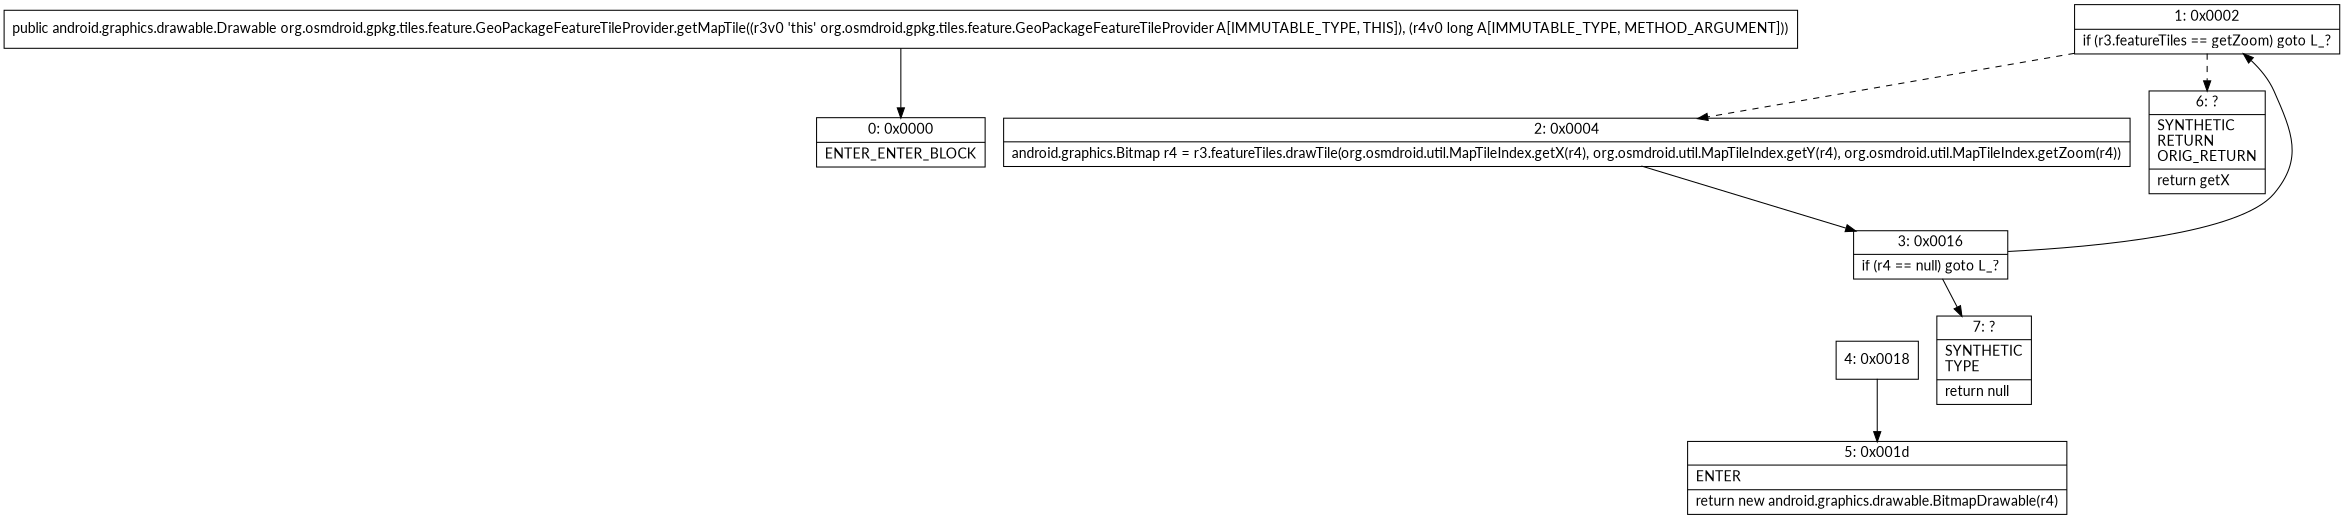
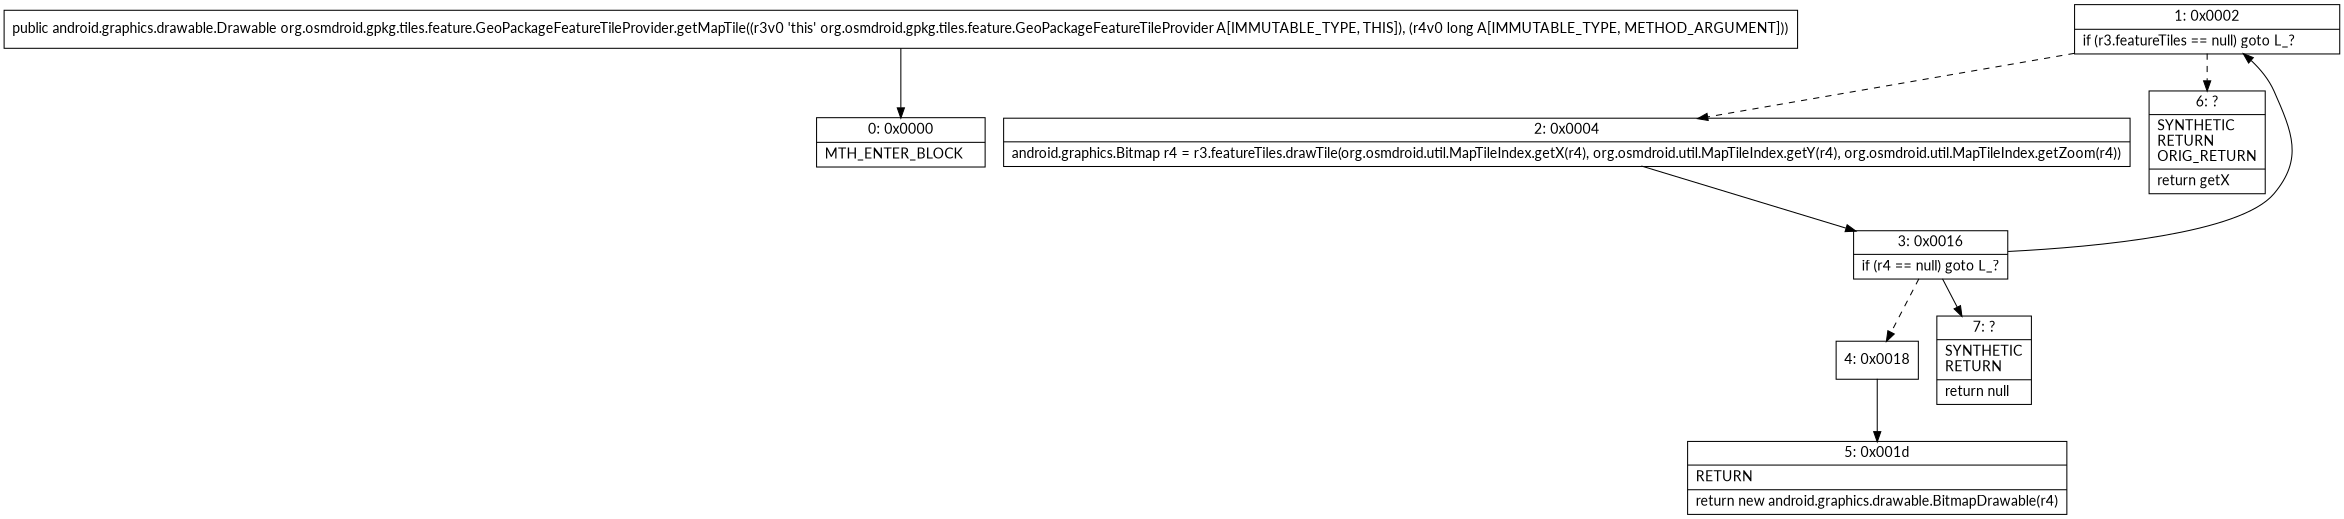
node "1: 0x0002": text "if (r3.featureTiles == getZoom) goto L_?" -> "if (r3.featureTiles == null) goto L_?"
node "0: 0x0000": text "ENTER_ENTER_BLOCK" -> "MTH_ENTER_BLOCK"
edge "3: 0x0016" -> "4: 0x0018": added
node "7: ?": text "TYPE" -> "RETURN"
node "5: 0x001d": text "ENTER" -> "RETURN"
